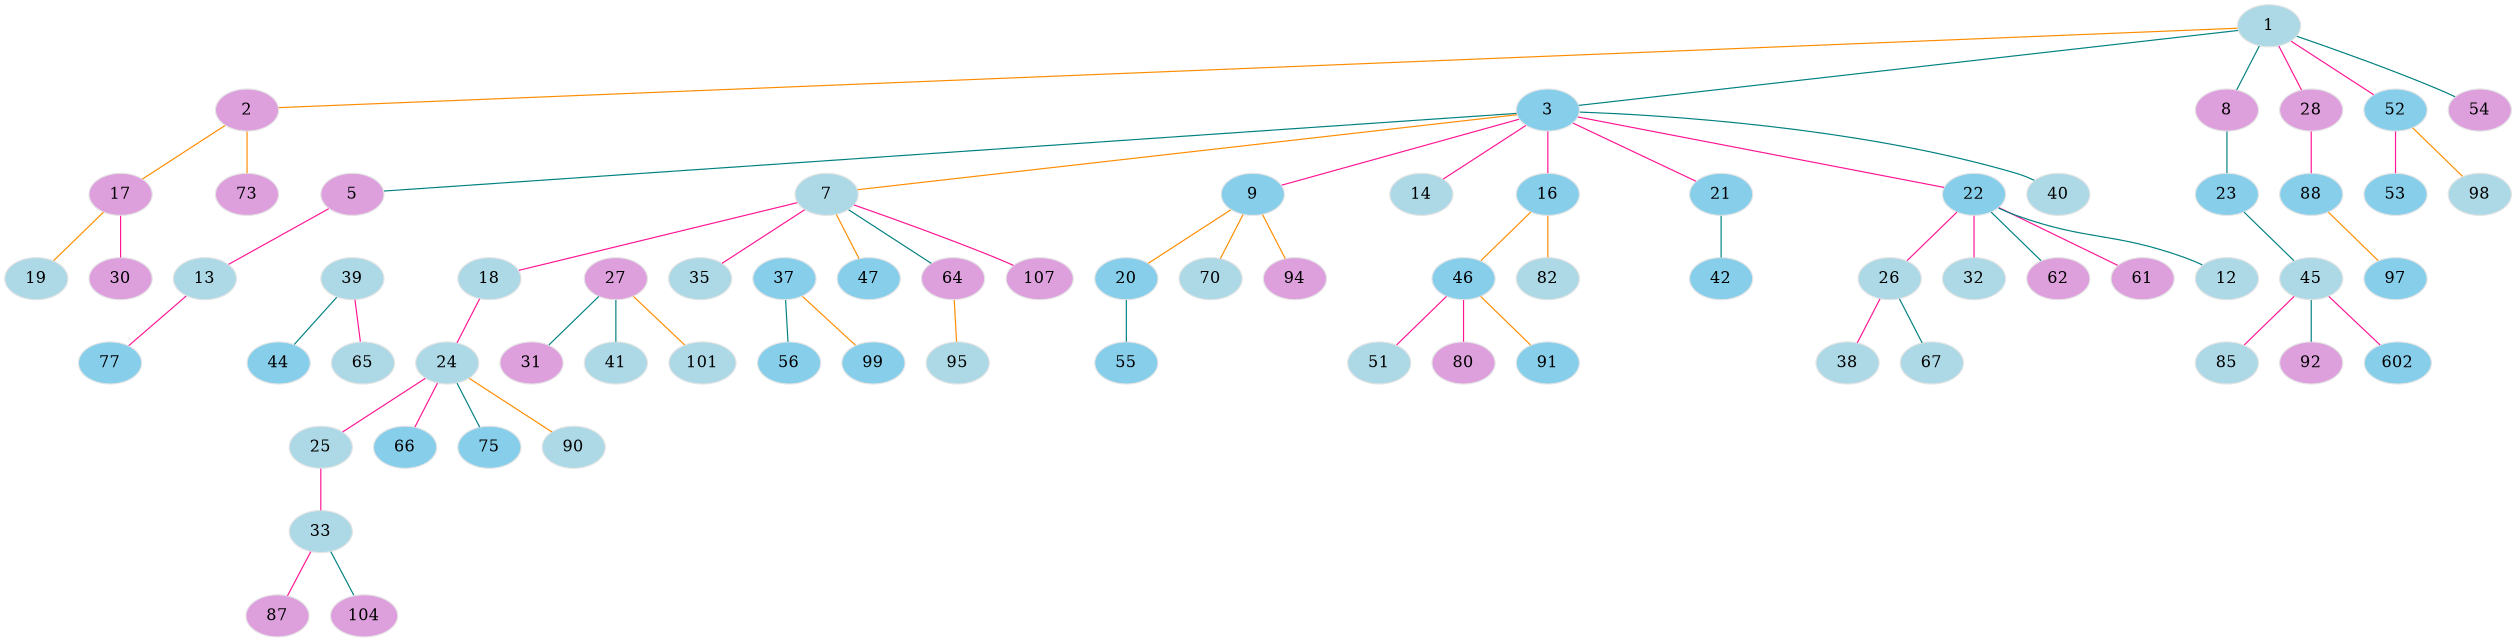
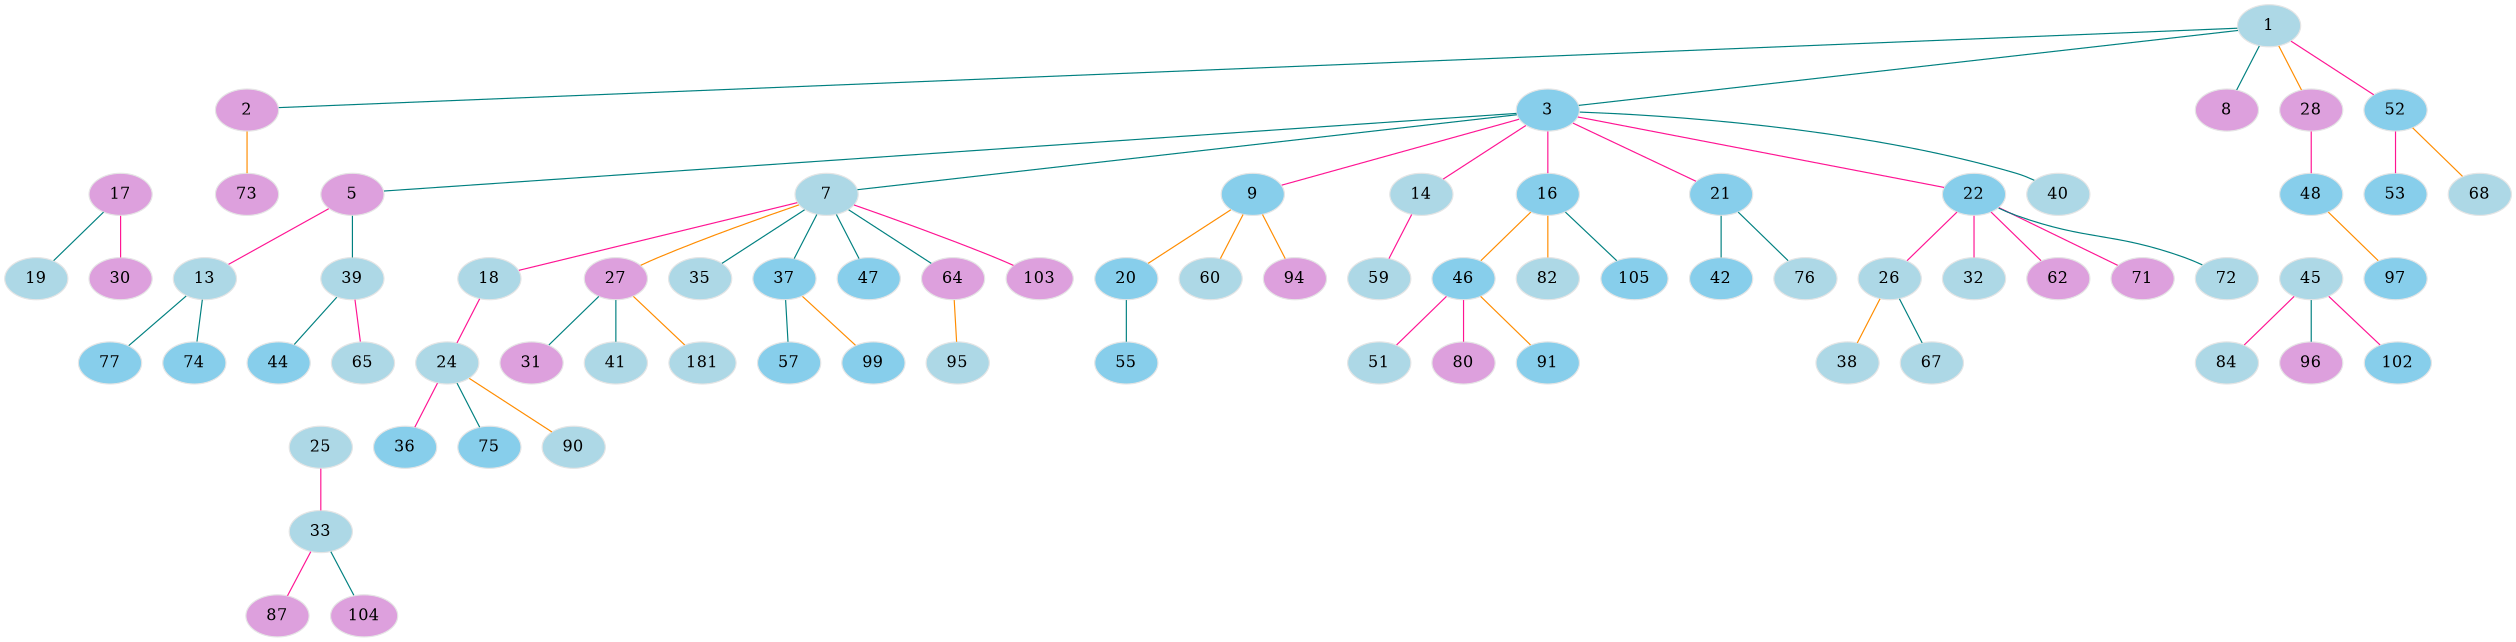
edge "1" -- "2": color darkorange -> teal
edge "1" -- "28": color deeppink -> darkorange
node "54": removed
edge "2" -- "17": removed
edge "3" -- "7": color darkorange -> teal
node "23": removed
node "88": label "88" -> "48"
node "98": label "98" -> "68"
edge "7" -- "27": added
edge "17" -- "19": color darkorange -> teal
edge "22" -- "62": color teal -> deeppink
edge "5" -- "39": added
edge "7" -- "35": color deeppink -> teal
edge "7" -- "37": added
edge "7" -- "47": color darkorange -> teal
node "107": label "107" -> "103"
node "70": label "70" -> "60"
node "59": added
node "105": added
node "76": added
node "61": label "61" -> "71"
node "12": label "12" -> "72"
edge "13" -- "77": color deeppink -> teal
edge "26" -- "38": color deeppink -> darkorange
node "74": added
node "101": label "101" -> "181"
node "56": label "56" -> "57"
node "85": label "85" -> "84"
node "92": label "92" -> "96"
node "602": label "602" -> "102"
edge "24" -- "25": removed
node "66": label "66" -> "36"
